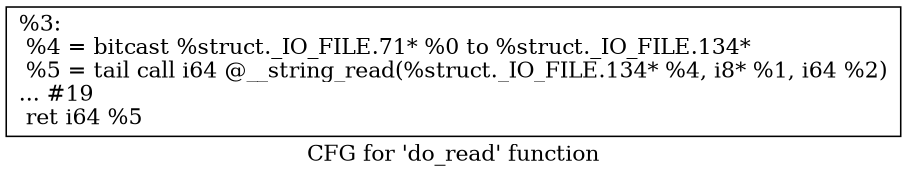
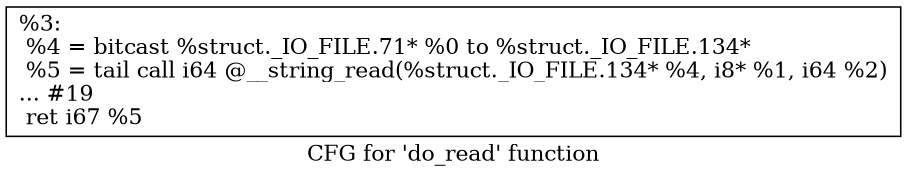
node "%3:": text "ret i64 %5" -> "ret i67 %5"
